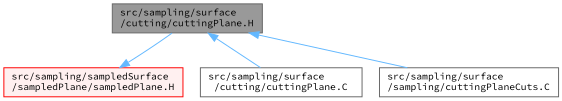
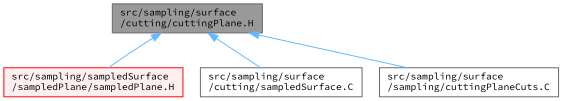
edge "src/sampling/surface /cutting/cuttingPlane.H" -> "src/sampling/sampledSurface /sampledPlane/sampledPlane.H": reversed
node "src/sampling/surface /cutting/cuttingPlane.C": label "src/sampling/surface /cutting/cuttingPlane.C" -> "src/sampling/surface /cutting/sampledSurface.C"
